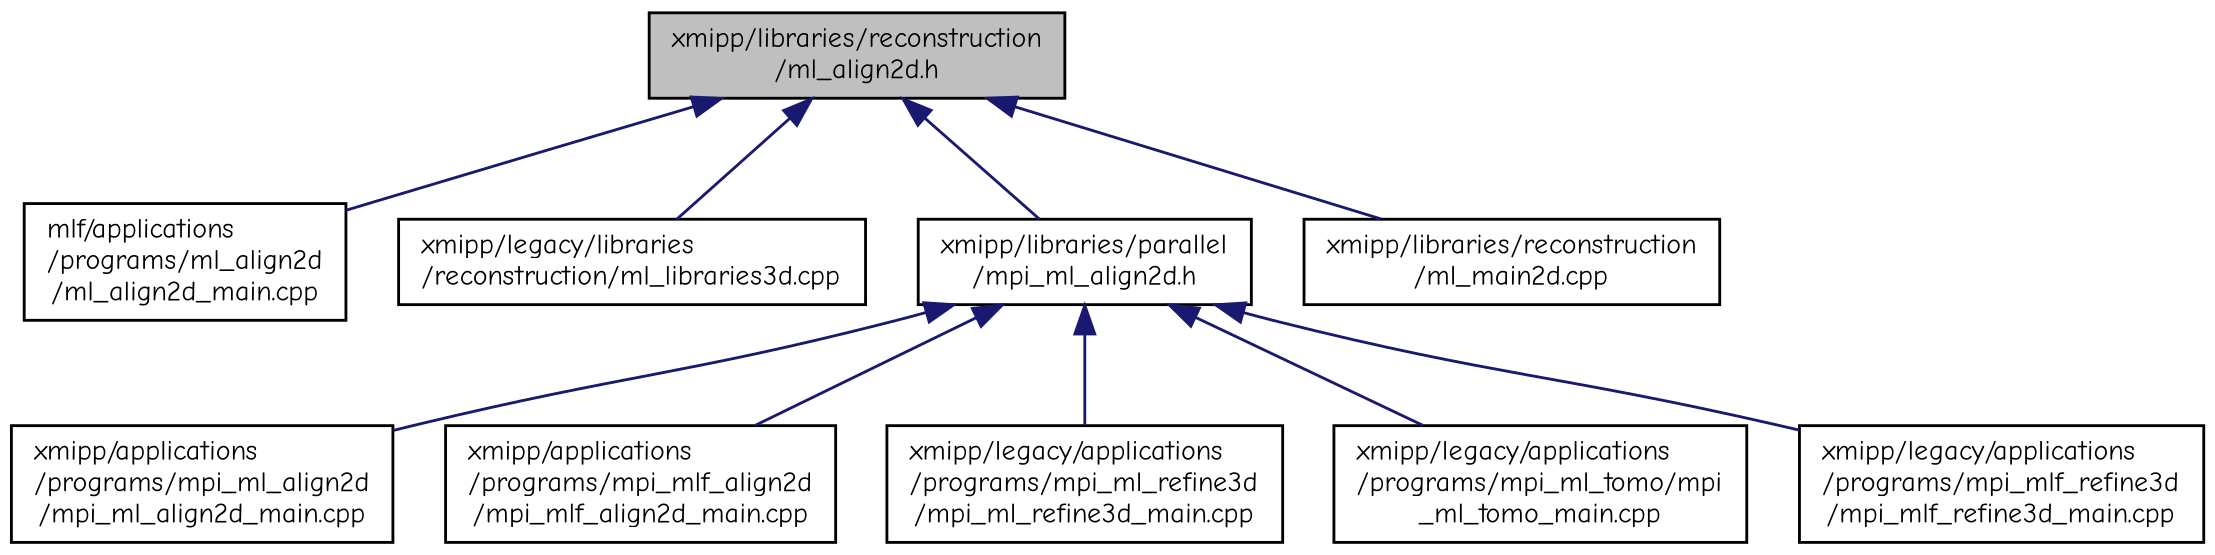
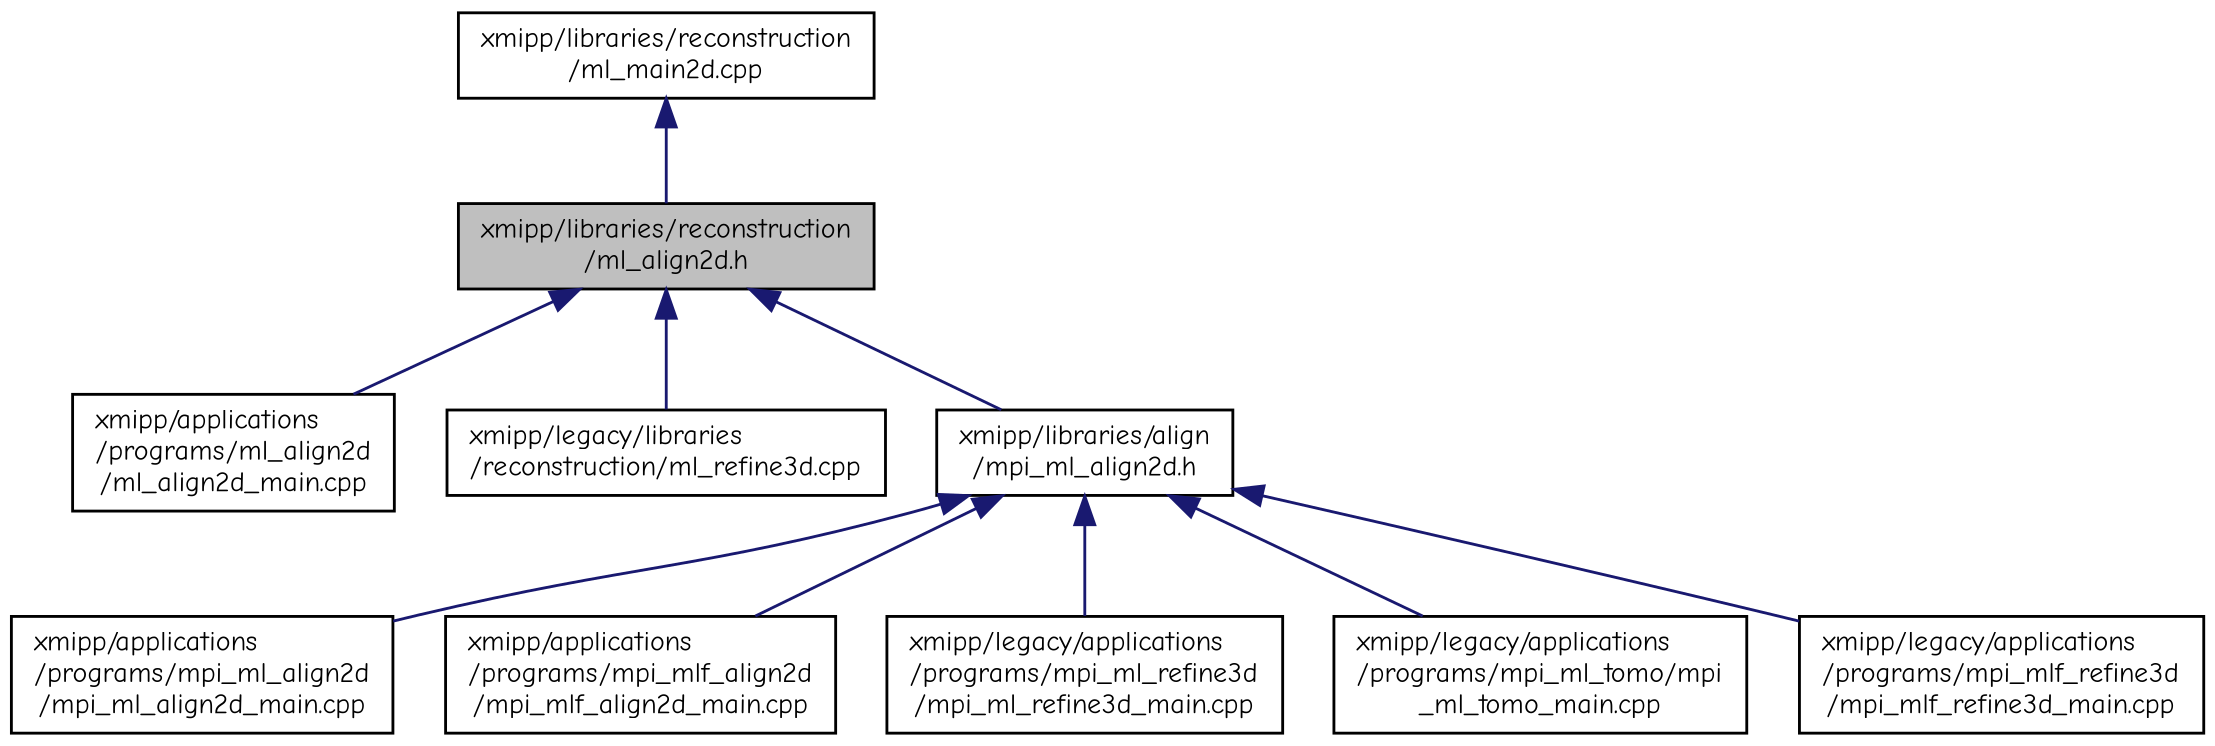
edge "xmipp/libraries/reconstruction /ml_main2d.cpp" -> "xmipp/libraries/reconstruction /ml_align2d.h": reversed
node "mlf/applications /programs/ml_align2d /ml_align2d_main.cpp": label "mlf/applications /programs/ml_align2d /ml_align2d_main.cpp" -> "xmipp/applications /programs/ml_align2d /ml_align2d_main.cpp"
node "xmipp/legacy/libraries /reconstruction/ml_libraries3d.cpp": label "xmipp/legacy/libraries /reconstruction/ml_libraries3d.cpp" -> "xmipp/legacy/libraries /reconstruction/ml_refine3d.cpp"
node "xmipp/libraries/parallel /mpi_ml_align2d.h": label "xmipp/libraries/parallel /mpi_ml_align2d.h" -> "xmipp/libraries/align /mpi_ml_align2d.h"
